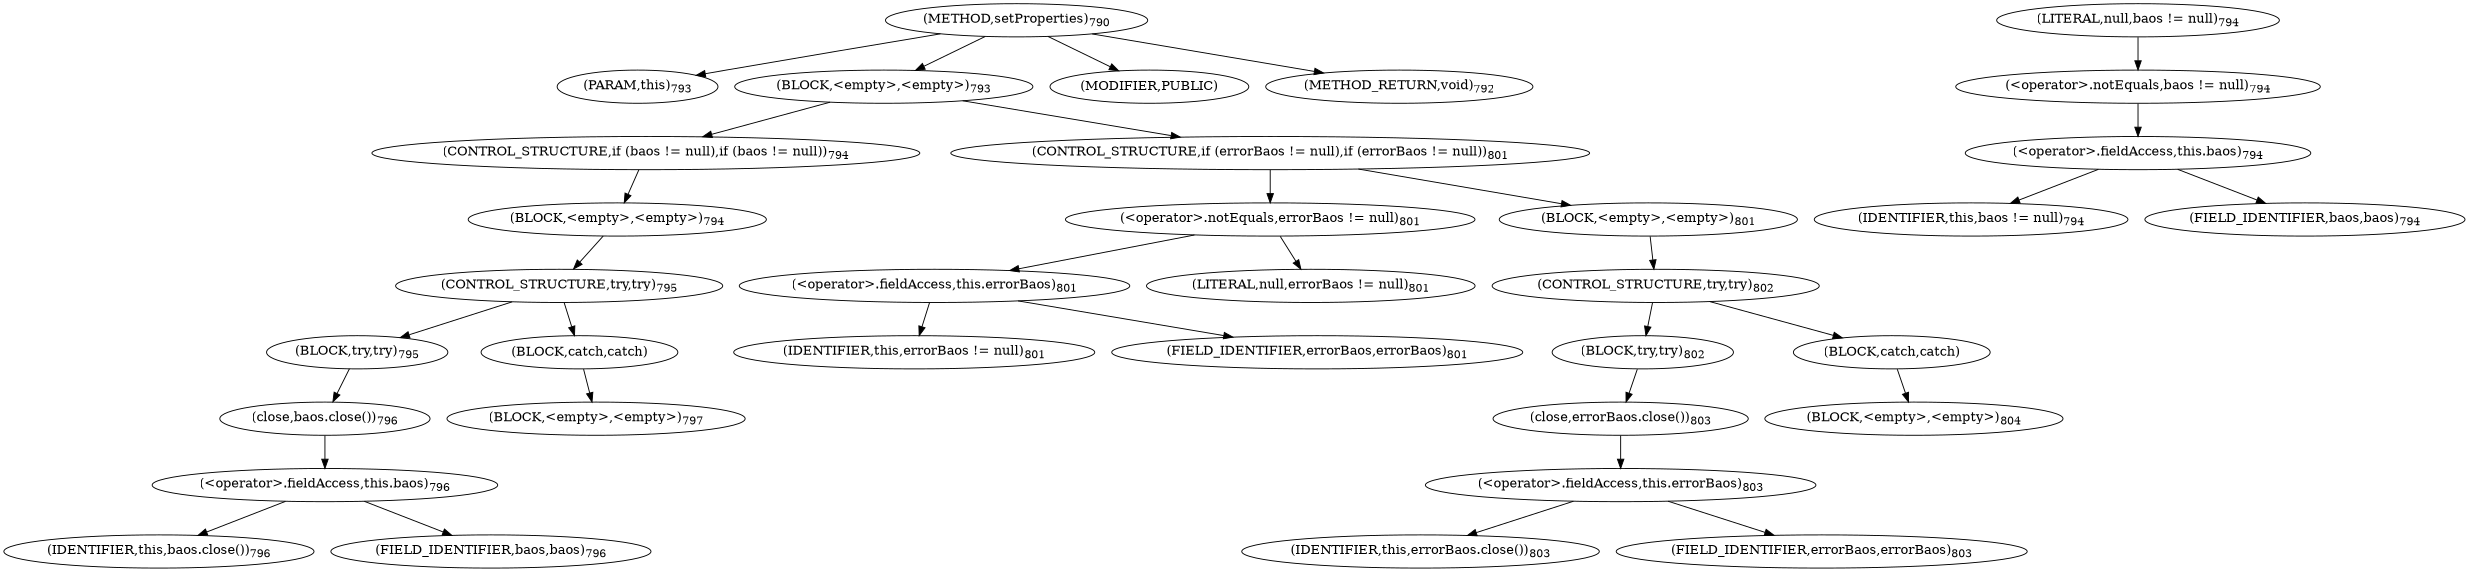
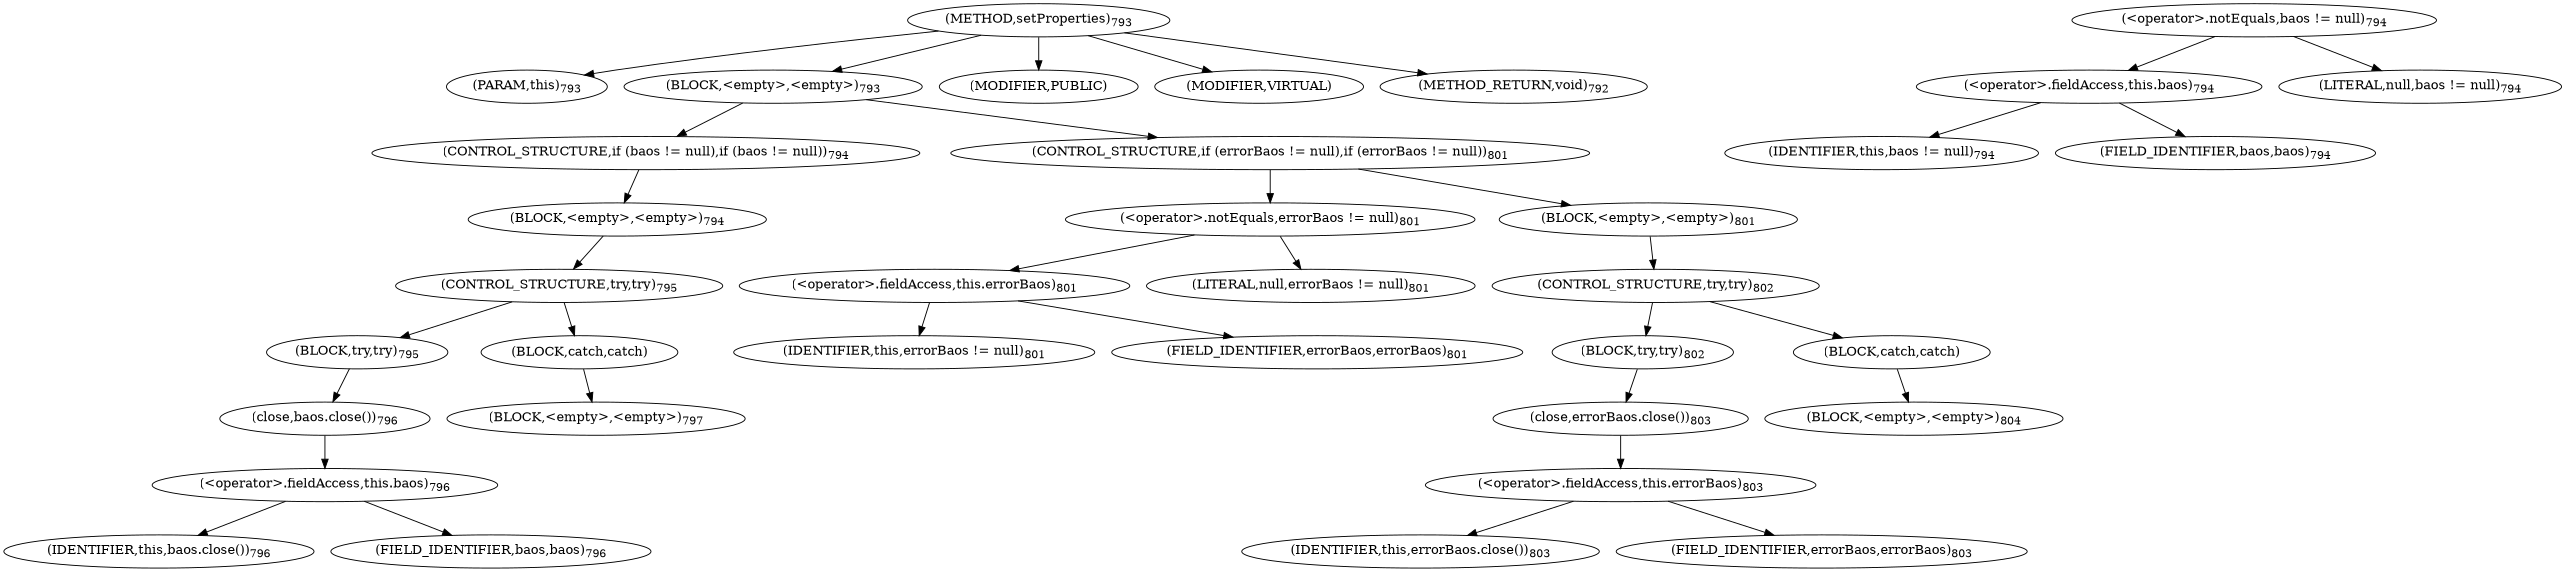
node "(METHOD,setProperties)": text "790" -> "793"
edge "(LITERAL,null,baos != null)" -> "(<operator>.notEquals,baos != null)": reversed
node "(MODIFIER,VIRTUAL)": added
